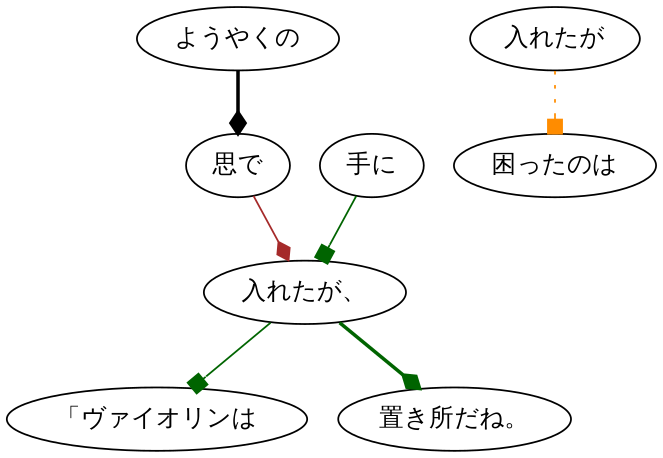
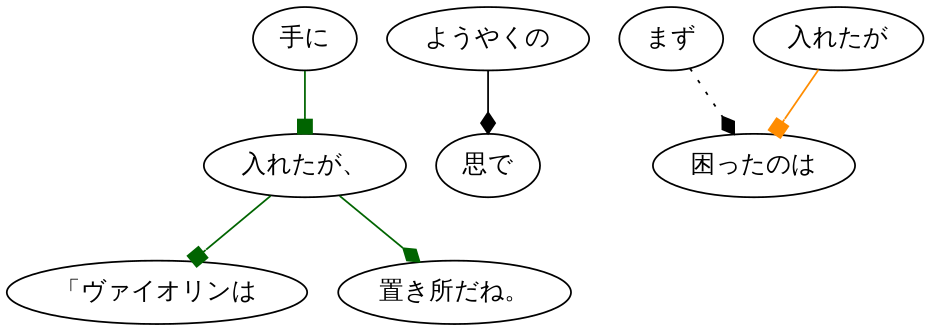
node "まず": added
edge "ようやくの" -> "思で": style bold -> solid
edge "入れたが" -> "困ったのは": style dotted -> solid
edge "思で" -> "入れたが、": removed
edge "入れたが、" -> "置き所だね。": style bold -> solid
